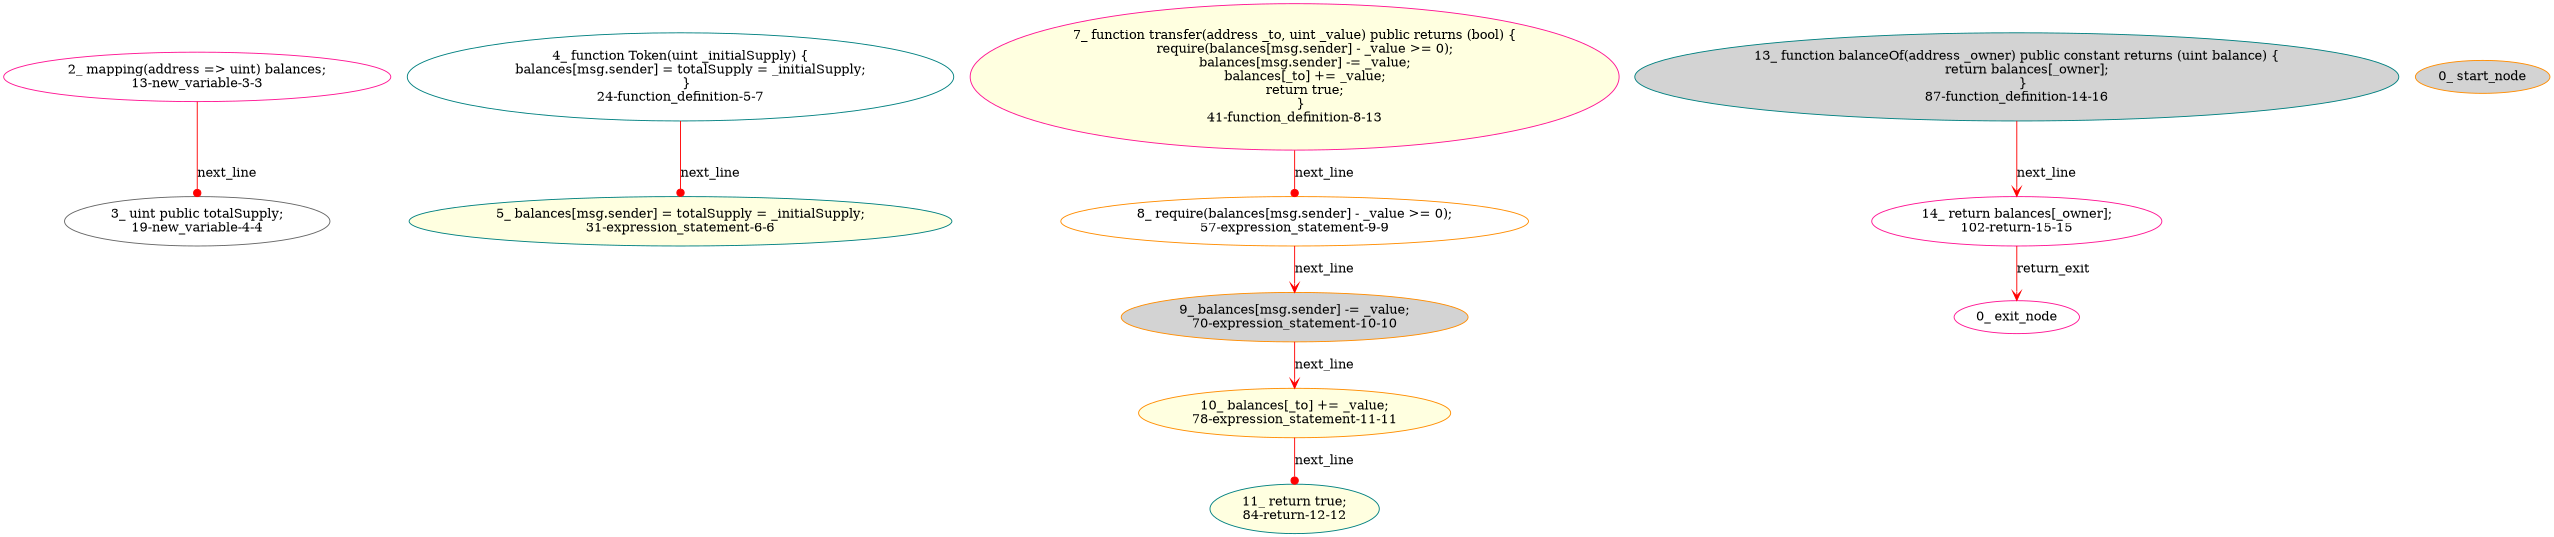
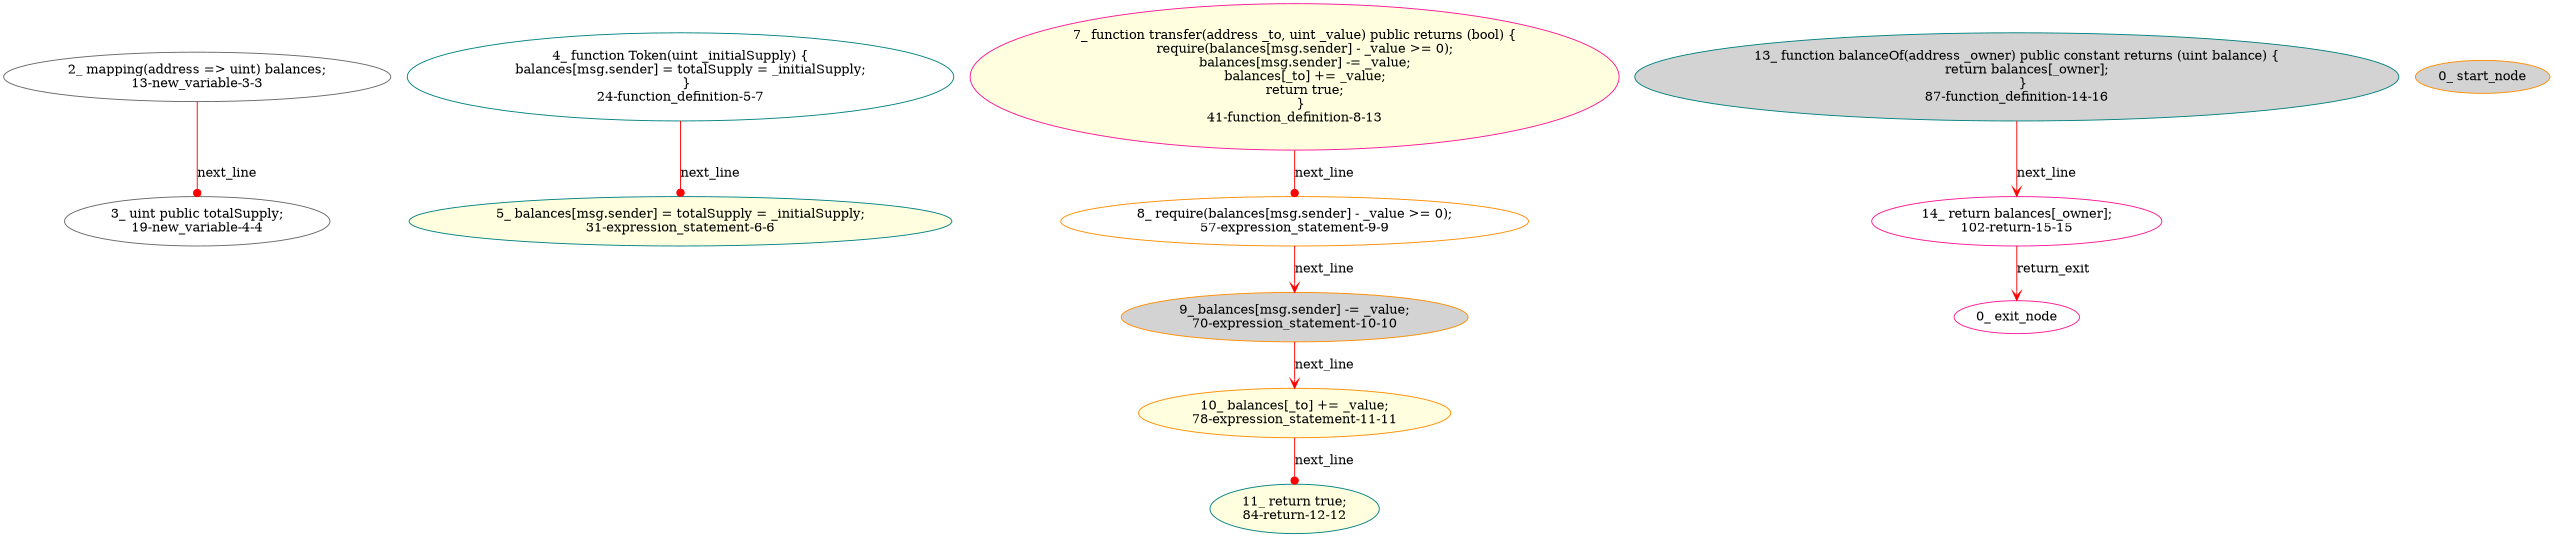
node "2_ mapping(address => uint) balances; 13-new_variable-3-3": color deeppink -> gray40
